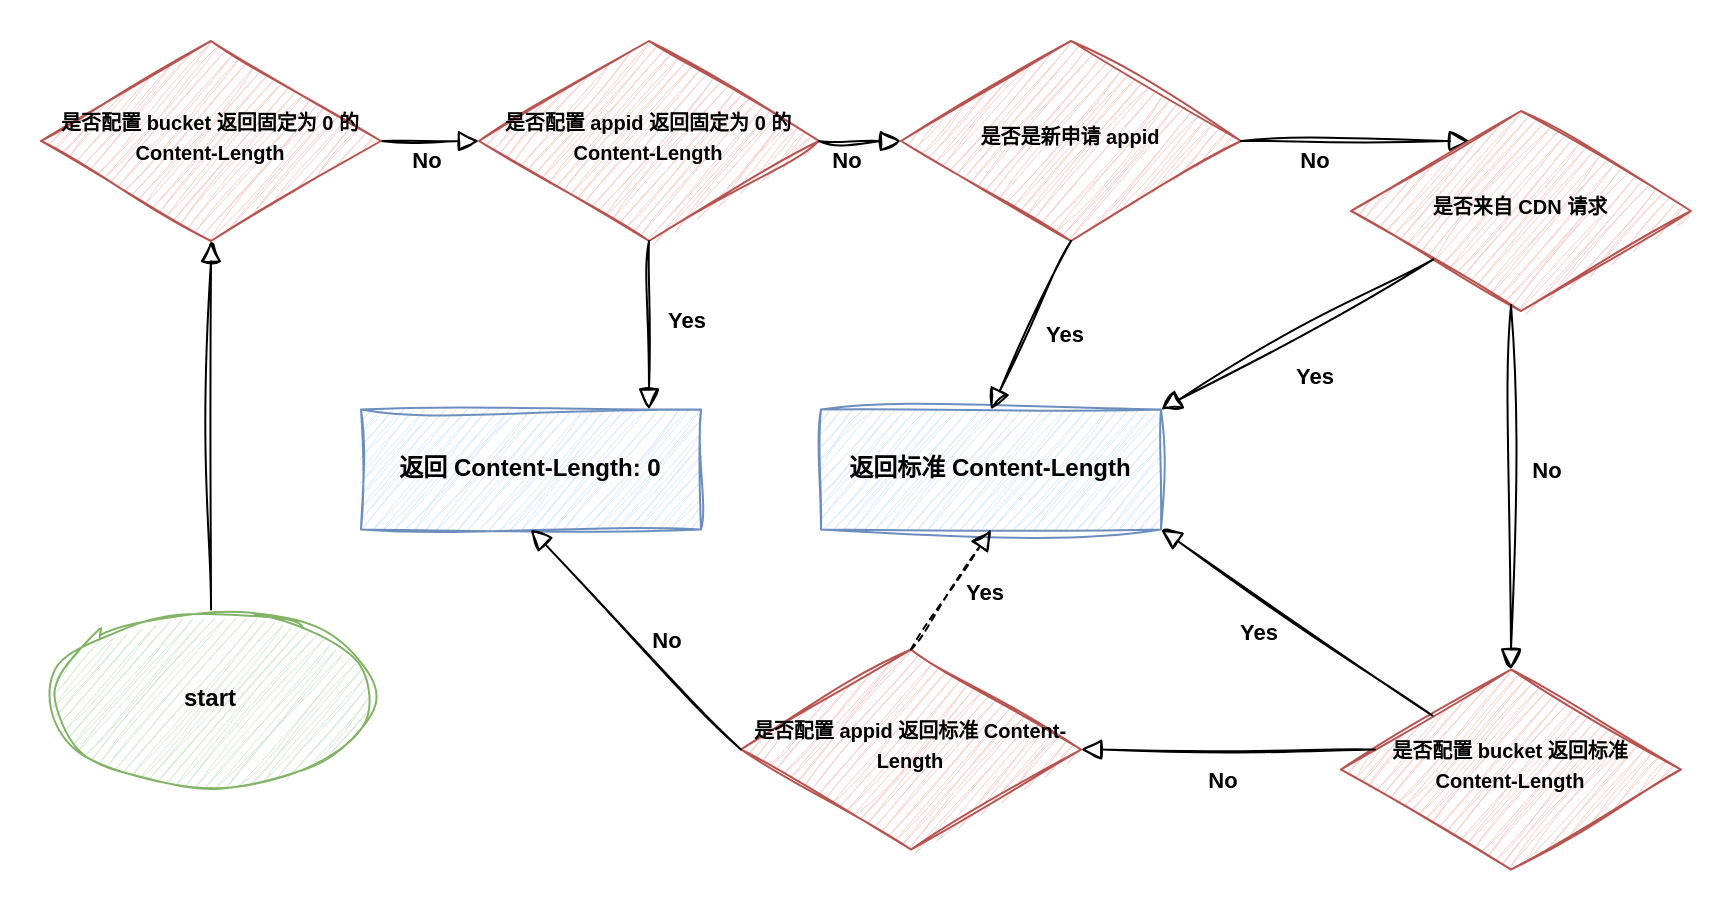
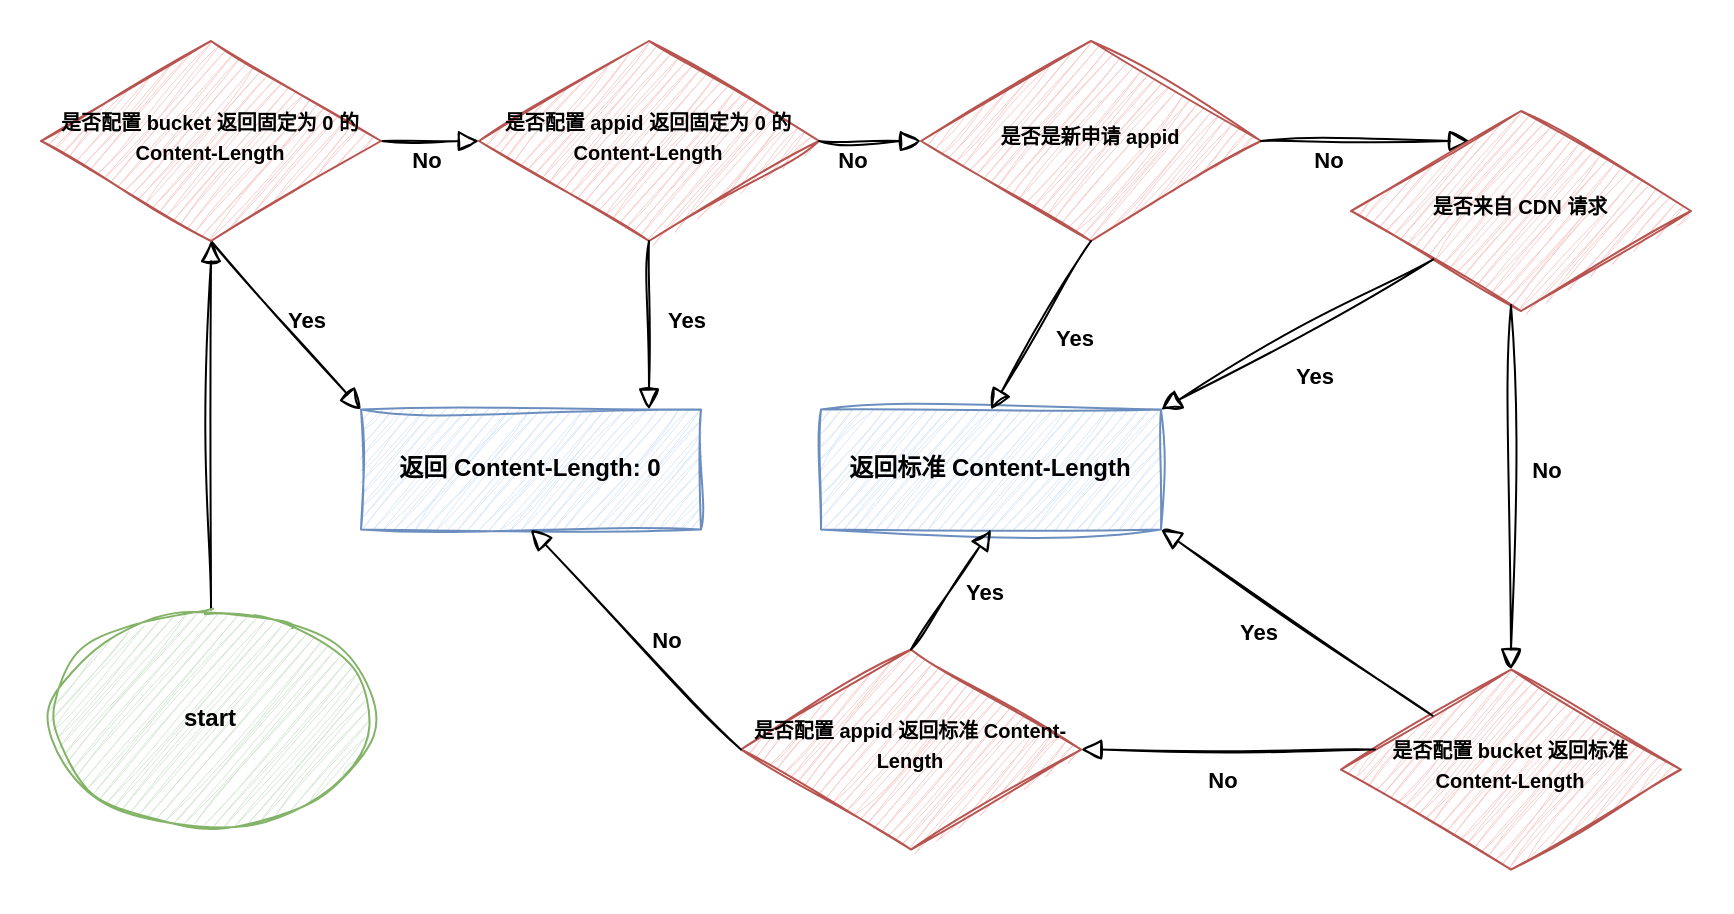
node "是否是新申请 appid": moved (1071, 141) -> (1091, 141)
edge "是否配置 bucket 返回固定为 0 的 Content-Length" -> "返回 Content-Length: 0": added, label "Yes"
edge "是否配置 appid 返回标准 Content-Length" -> "返回标准 Content-Length": style dashed -> solid
node "start": size 320x180 -> 320x220
